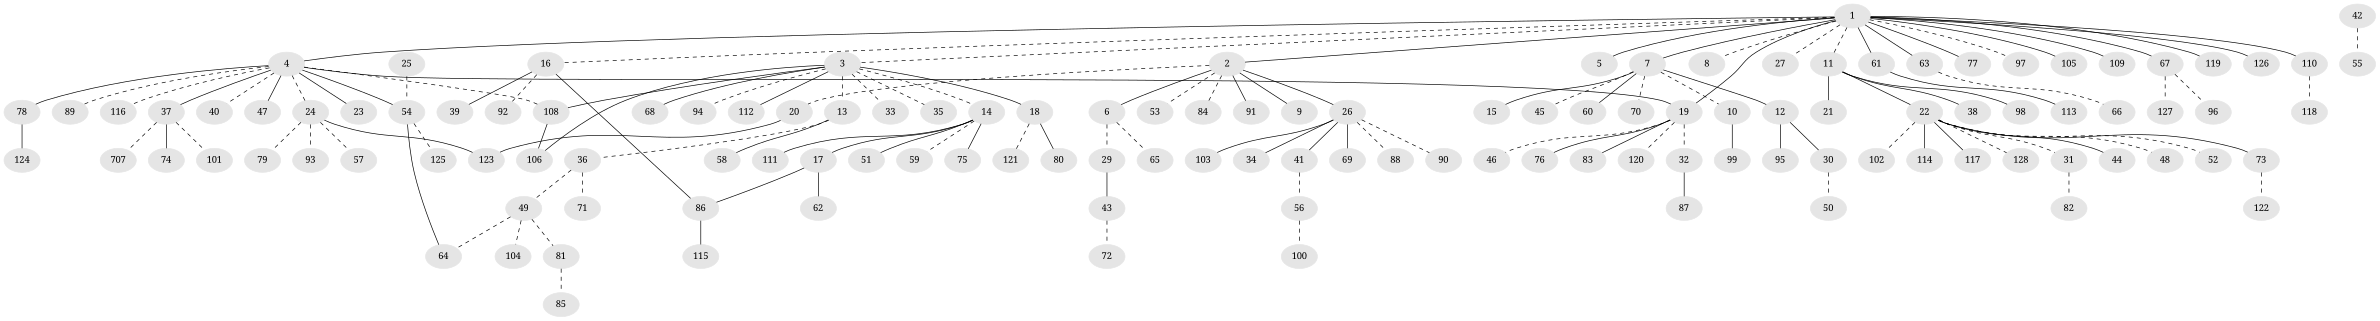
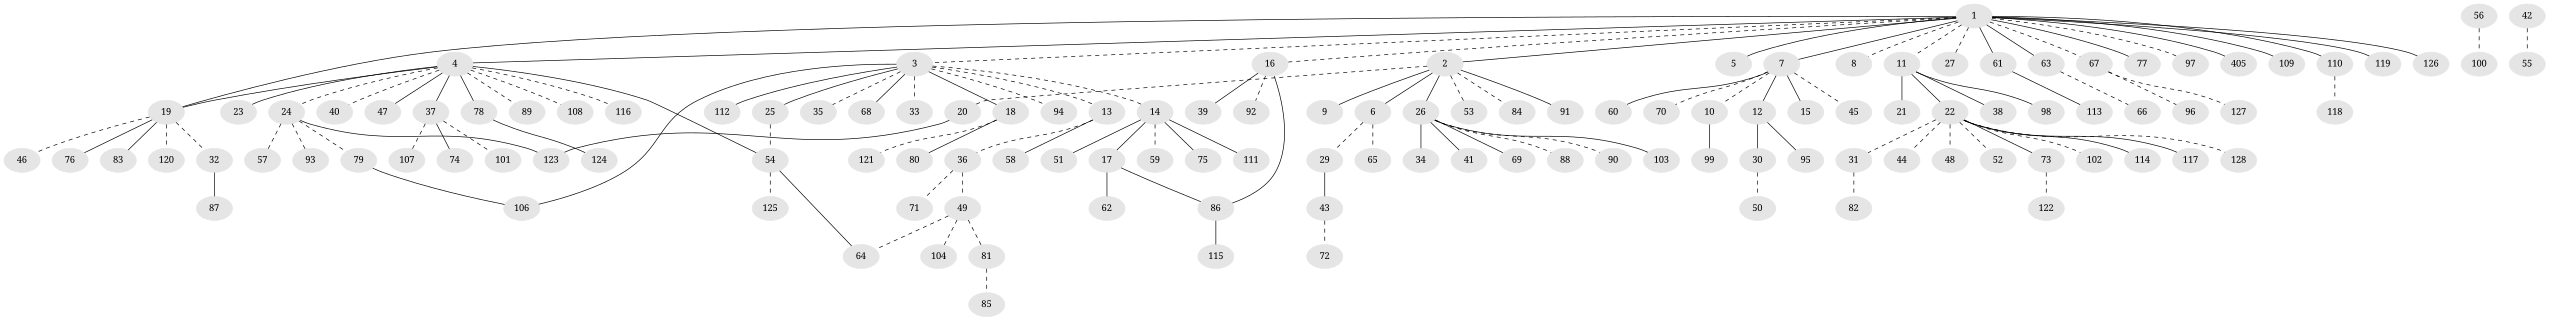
edge "1" -- "67": style solid -> dashed
node "105": label "105" -> "405"
edge "3" -- "108": now "3" -- "25"
edge "108" -- "106": now "79" -- "106"
edge "22" -- "44": style solid -> dashed
node "707": label "707" -> "107"
edge "41" -- "56": removed
